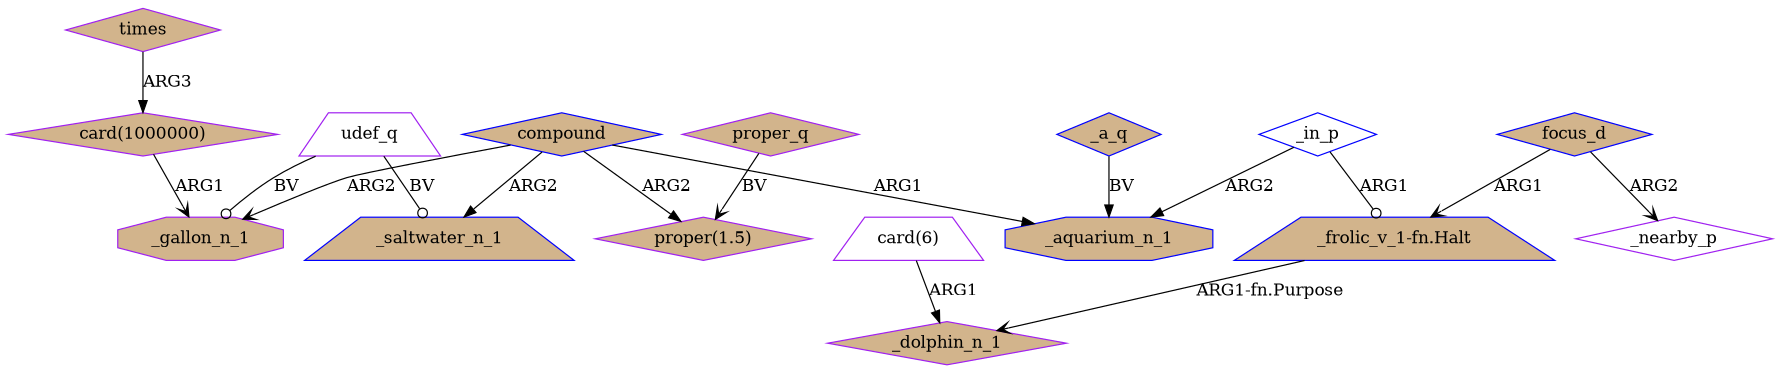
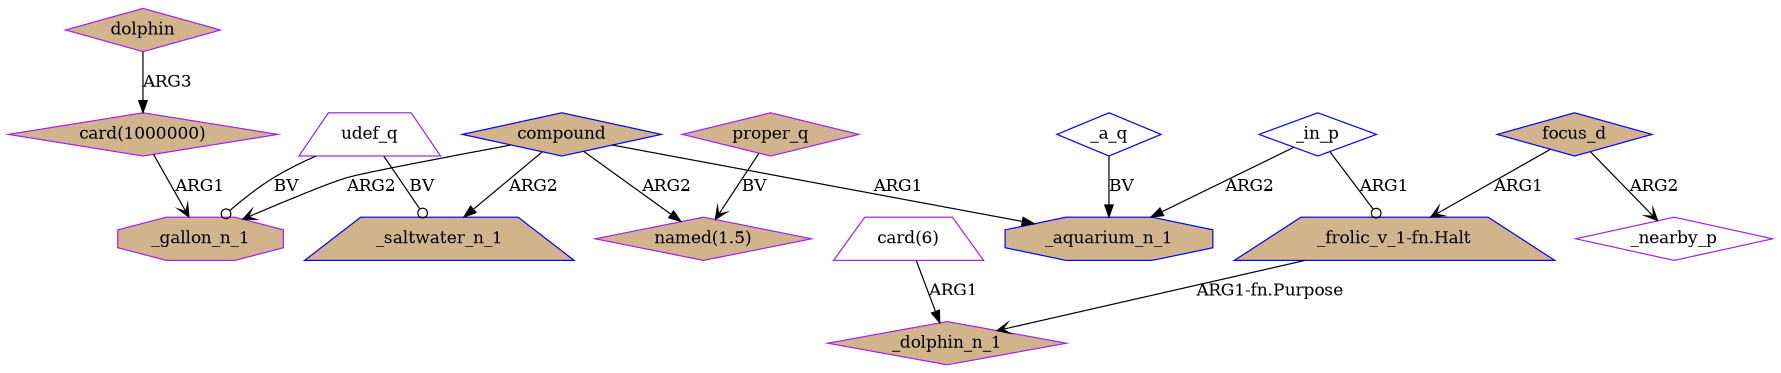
node "times": label "times" -> "dolphin"
node "_a_q": fillcolor tan -> white
node "proper(1.5)": label "proper(1.5)" -> "named(1.5)"
